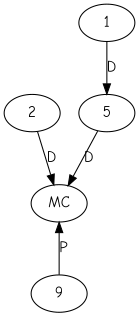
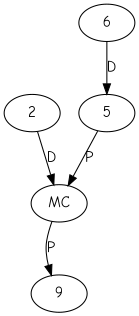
node "1": label "1" -> "6"
edge "5" -> "MC": label "D" -> "P"
edge "9" -> "MC": reversed
